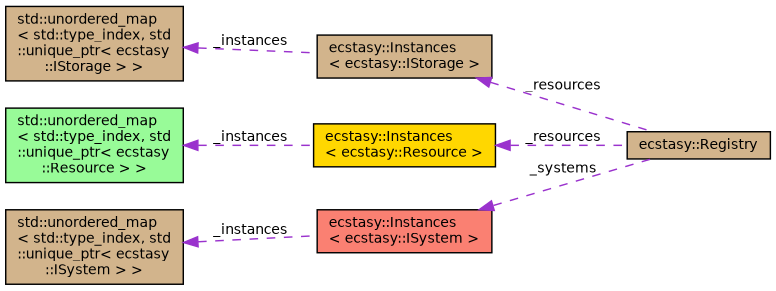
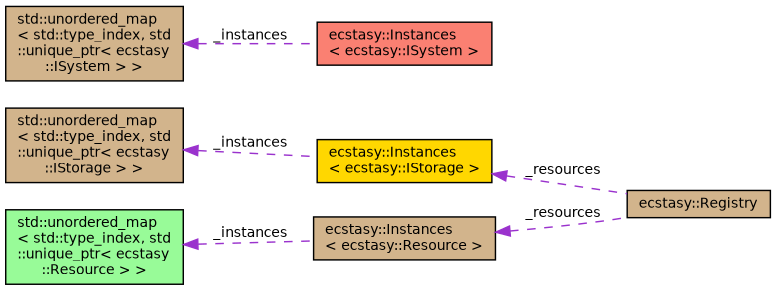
node "ecstasy::Instances < ecstasy::IStorage >": fillcolor tan -> gold
node "ecstasy::Instances < ecstasy::Resource >": fillcolor gold -> tan
edge "ecstasy::Registry" -> "ecstasy::Instances < ecstasy::ISystem >": removed, label "_systems"
